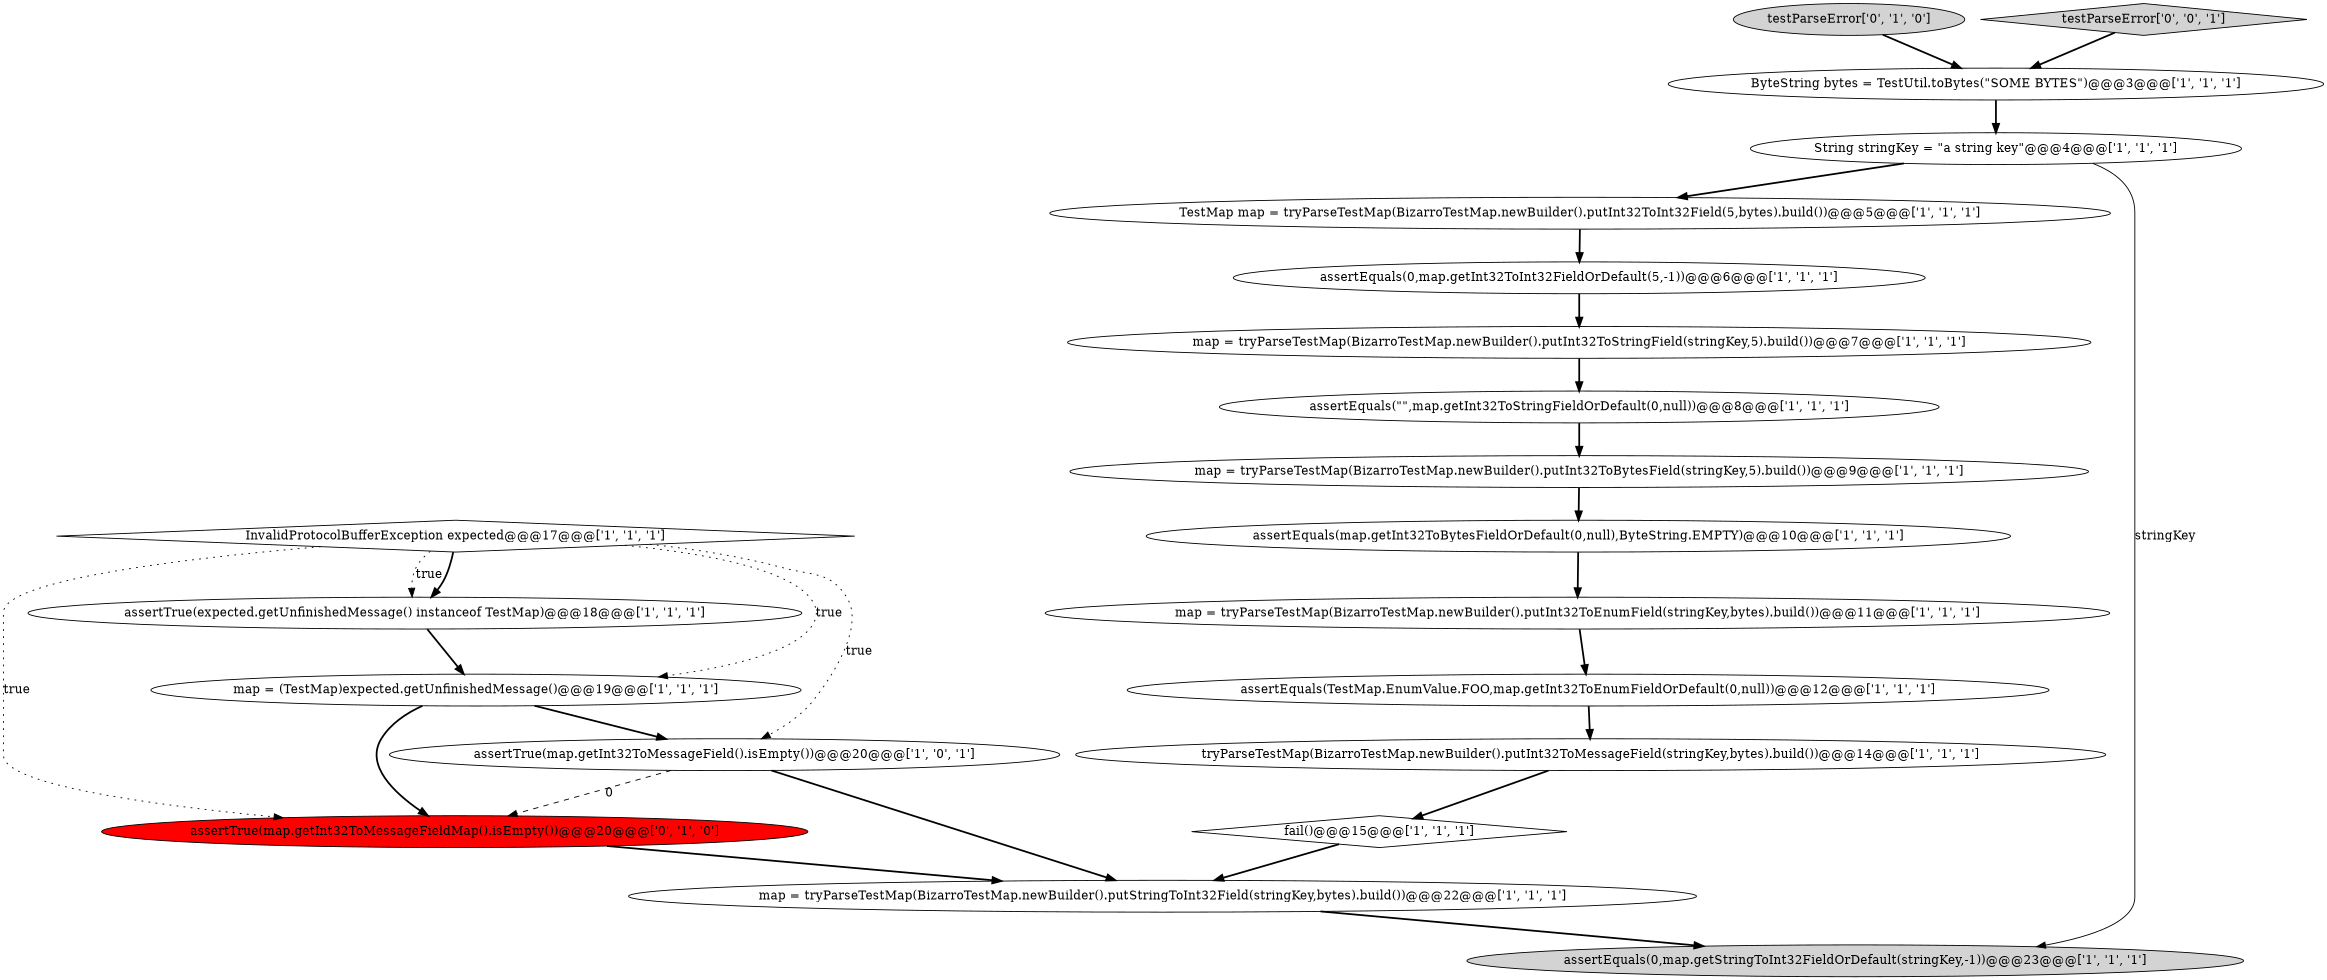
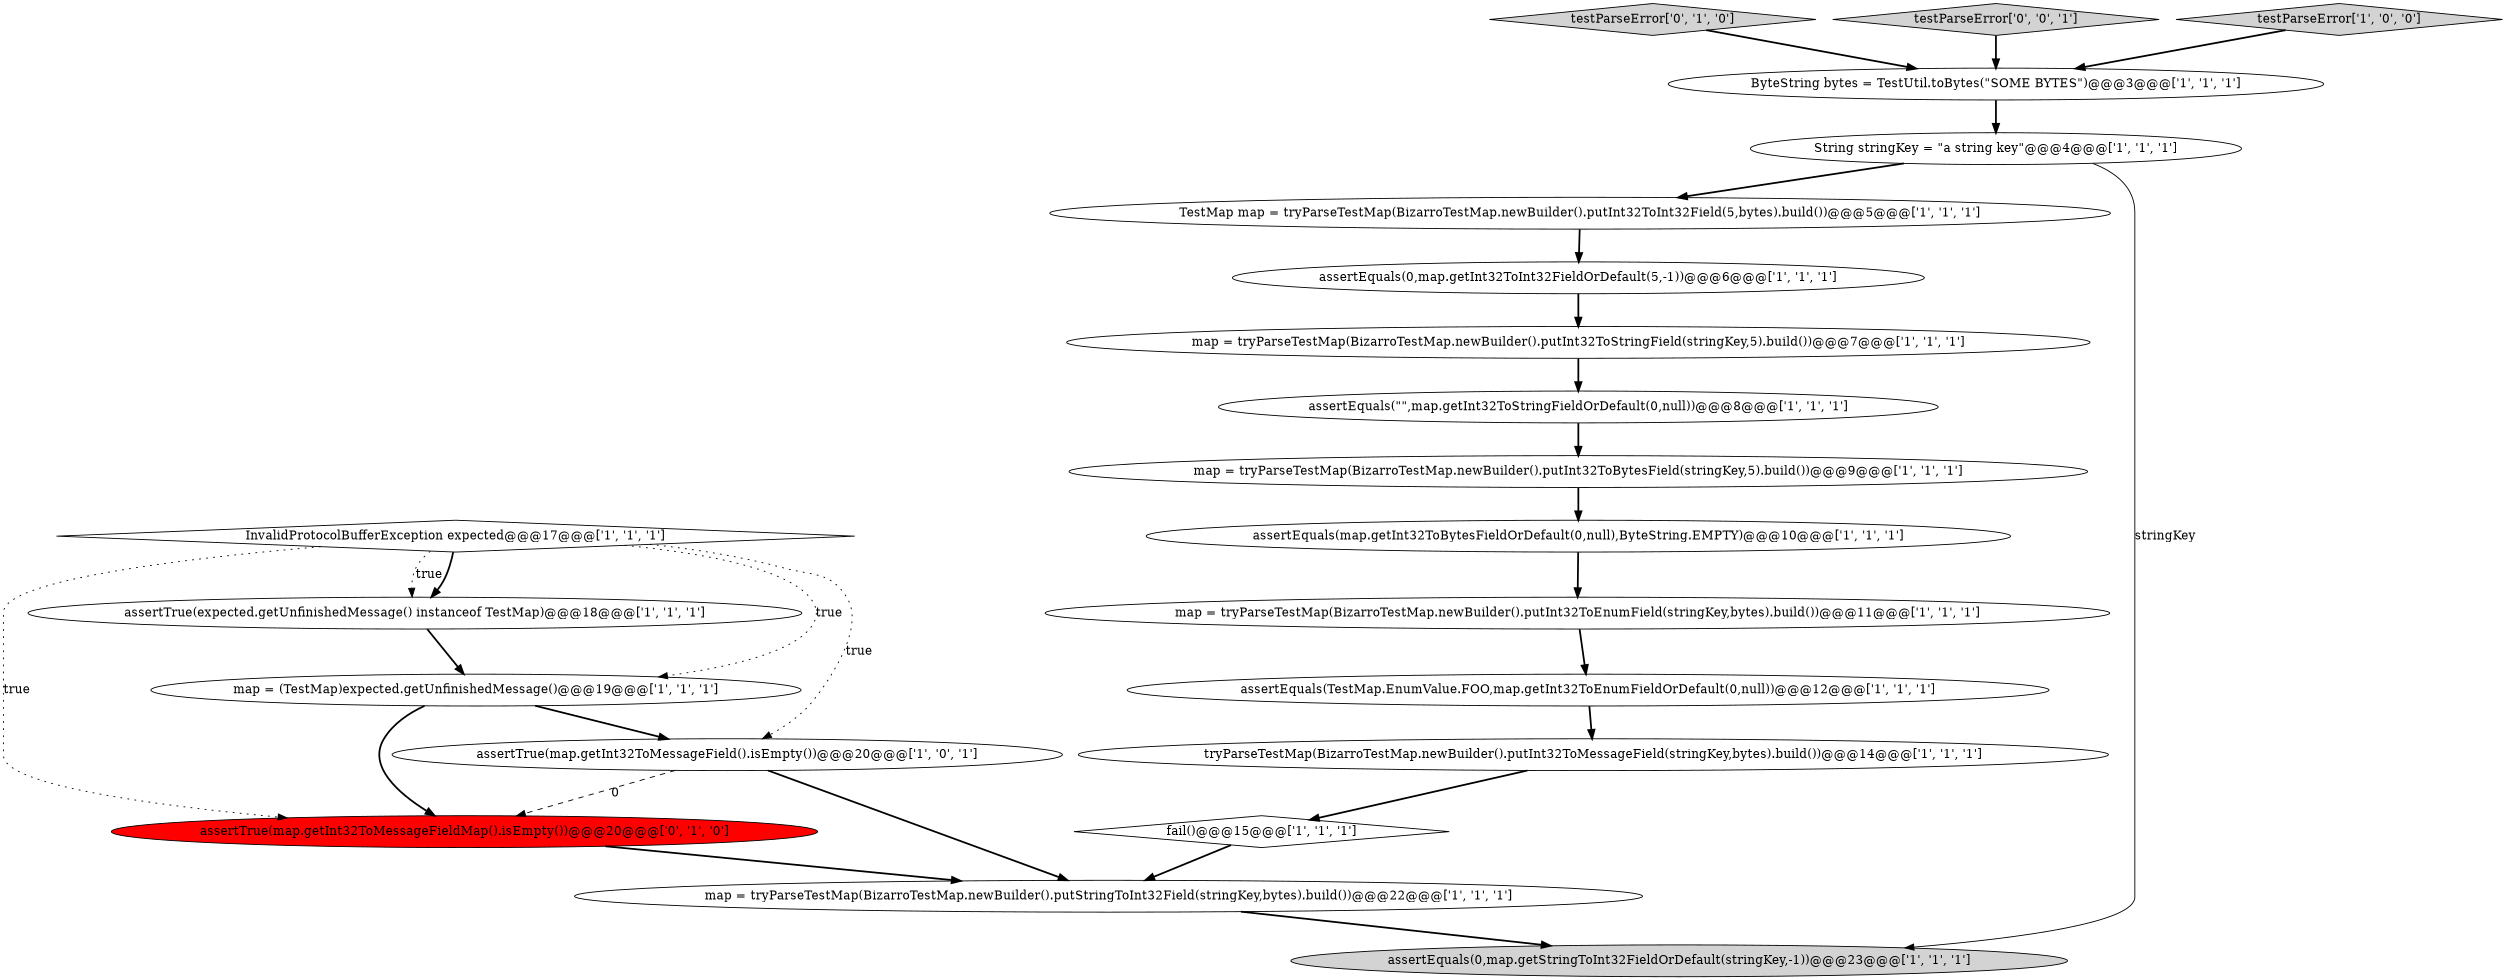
node "testParseError['0', '1', '0']": shape ellipse -> diamond
node "testParseError['1', '0', '0']": added
